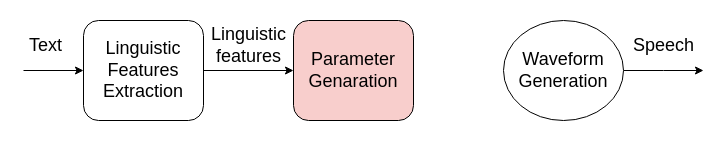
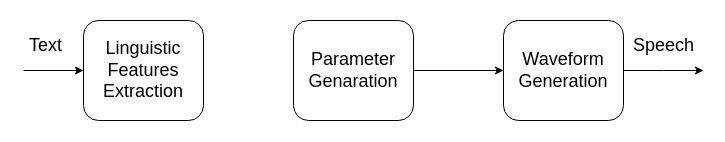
node "Linguistic features": removed
edge "Linguistic Features Extraction" -> "Parameter Genaration": removed
node "Parameter Genaration": fillcolor #f8cecc -> #ffffff
edge "Parameter Genaration" -> "Waveform Generation": added
node "Waveform Generation": shape ellipse -> rounded rectangle
